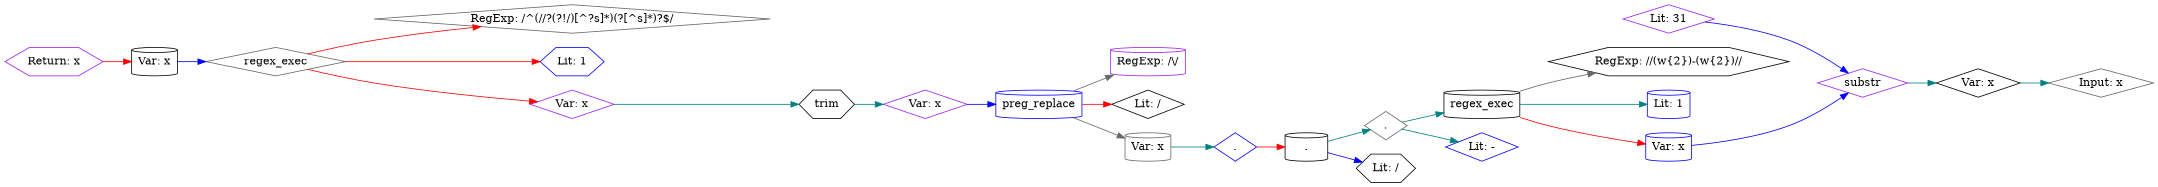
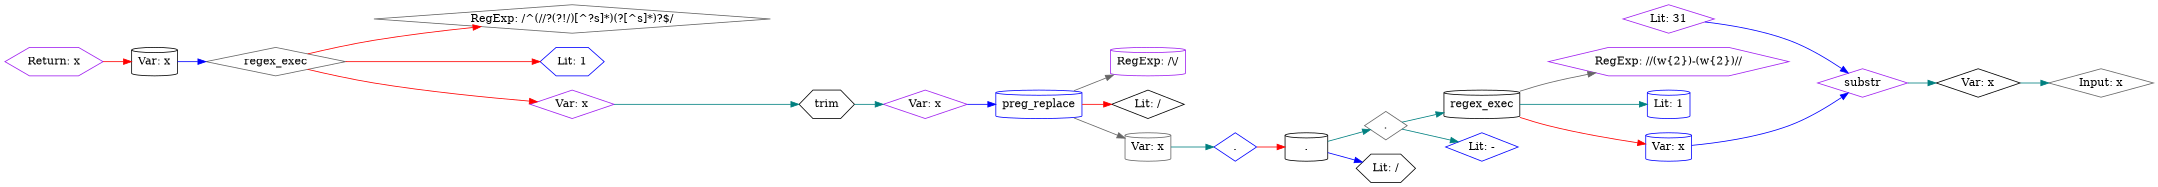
node "RegExp: //(w{2})-(w{2})//": color black -> purple
